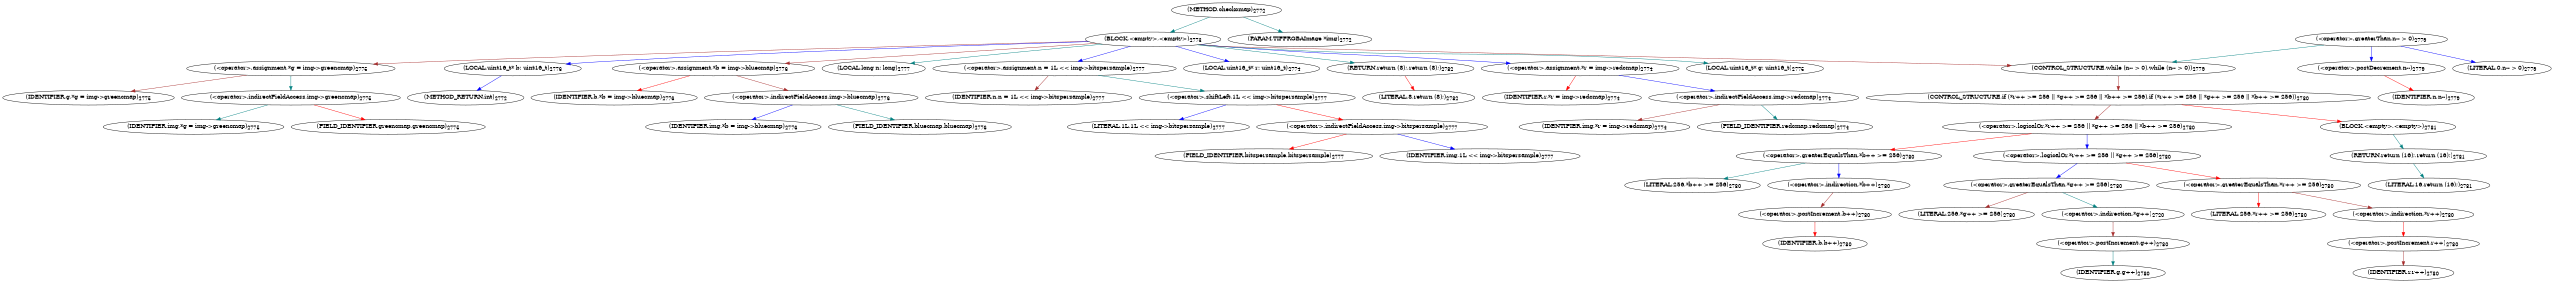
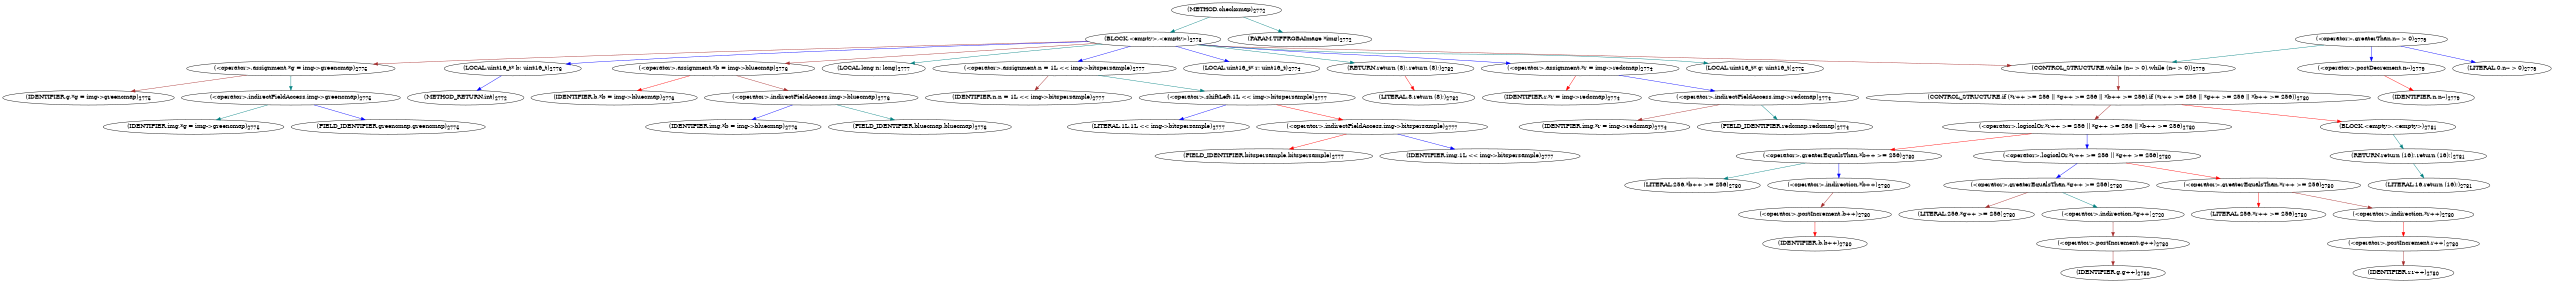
edge "(<operator>.indirectFieldAccess,img->greencmap)" -> "(FIELD_IDENTIFIER,greencmap,greencmap)": color red -> blue
edge "(<operator>.postIncrement,g++)" -> "(IDENTIFIER,g,g++)": color teal -> brown
